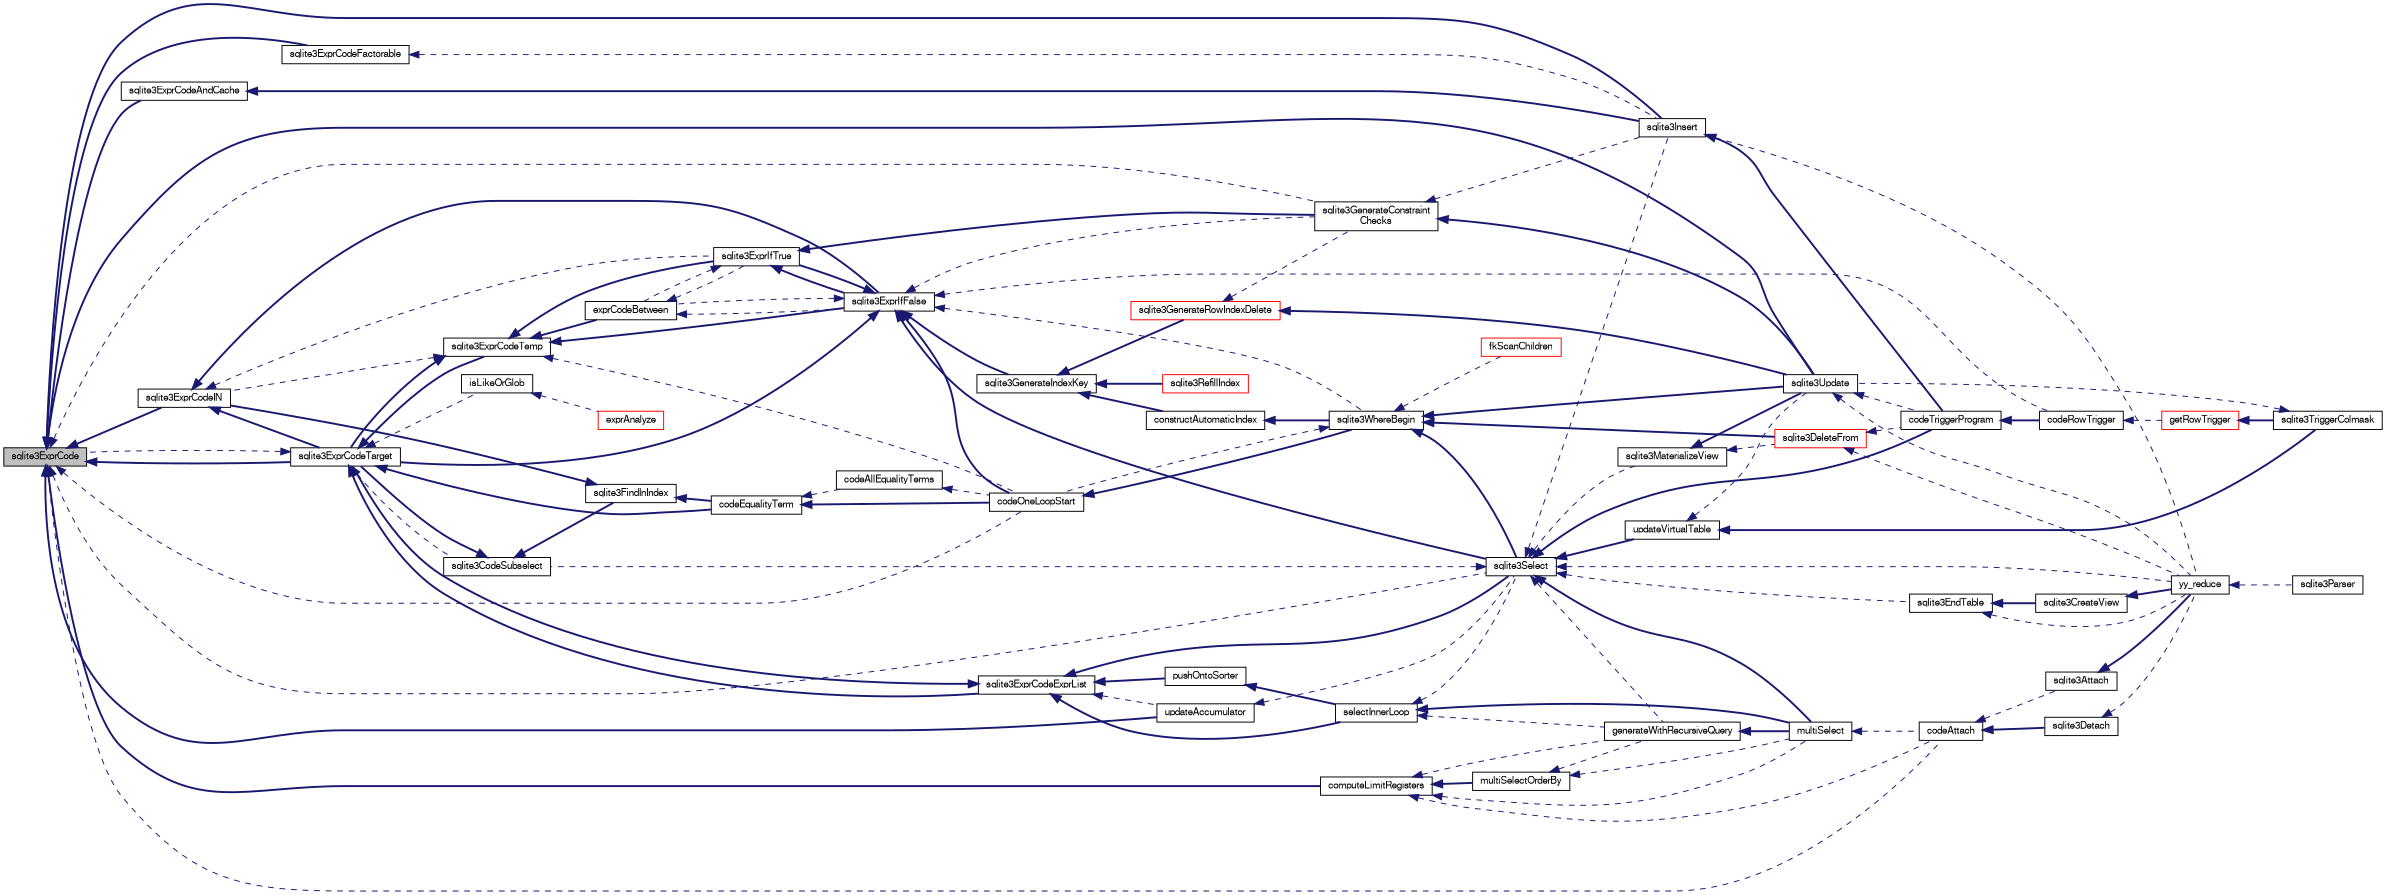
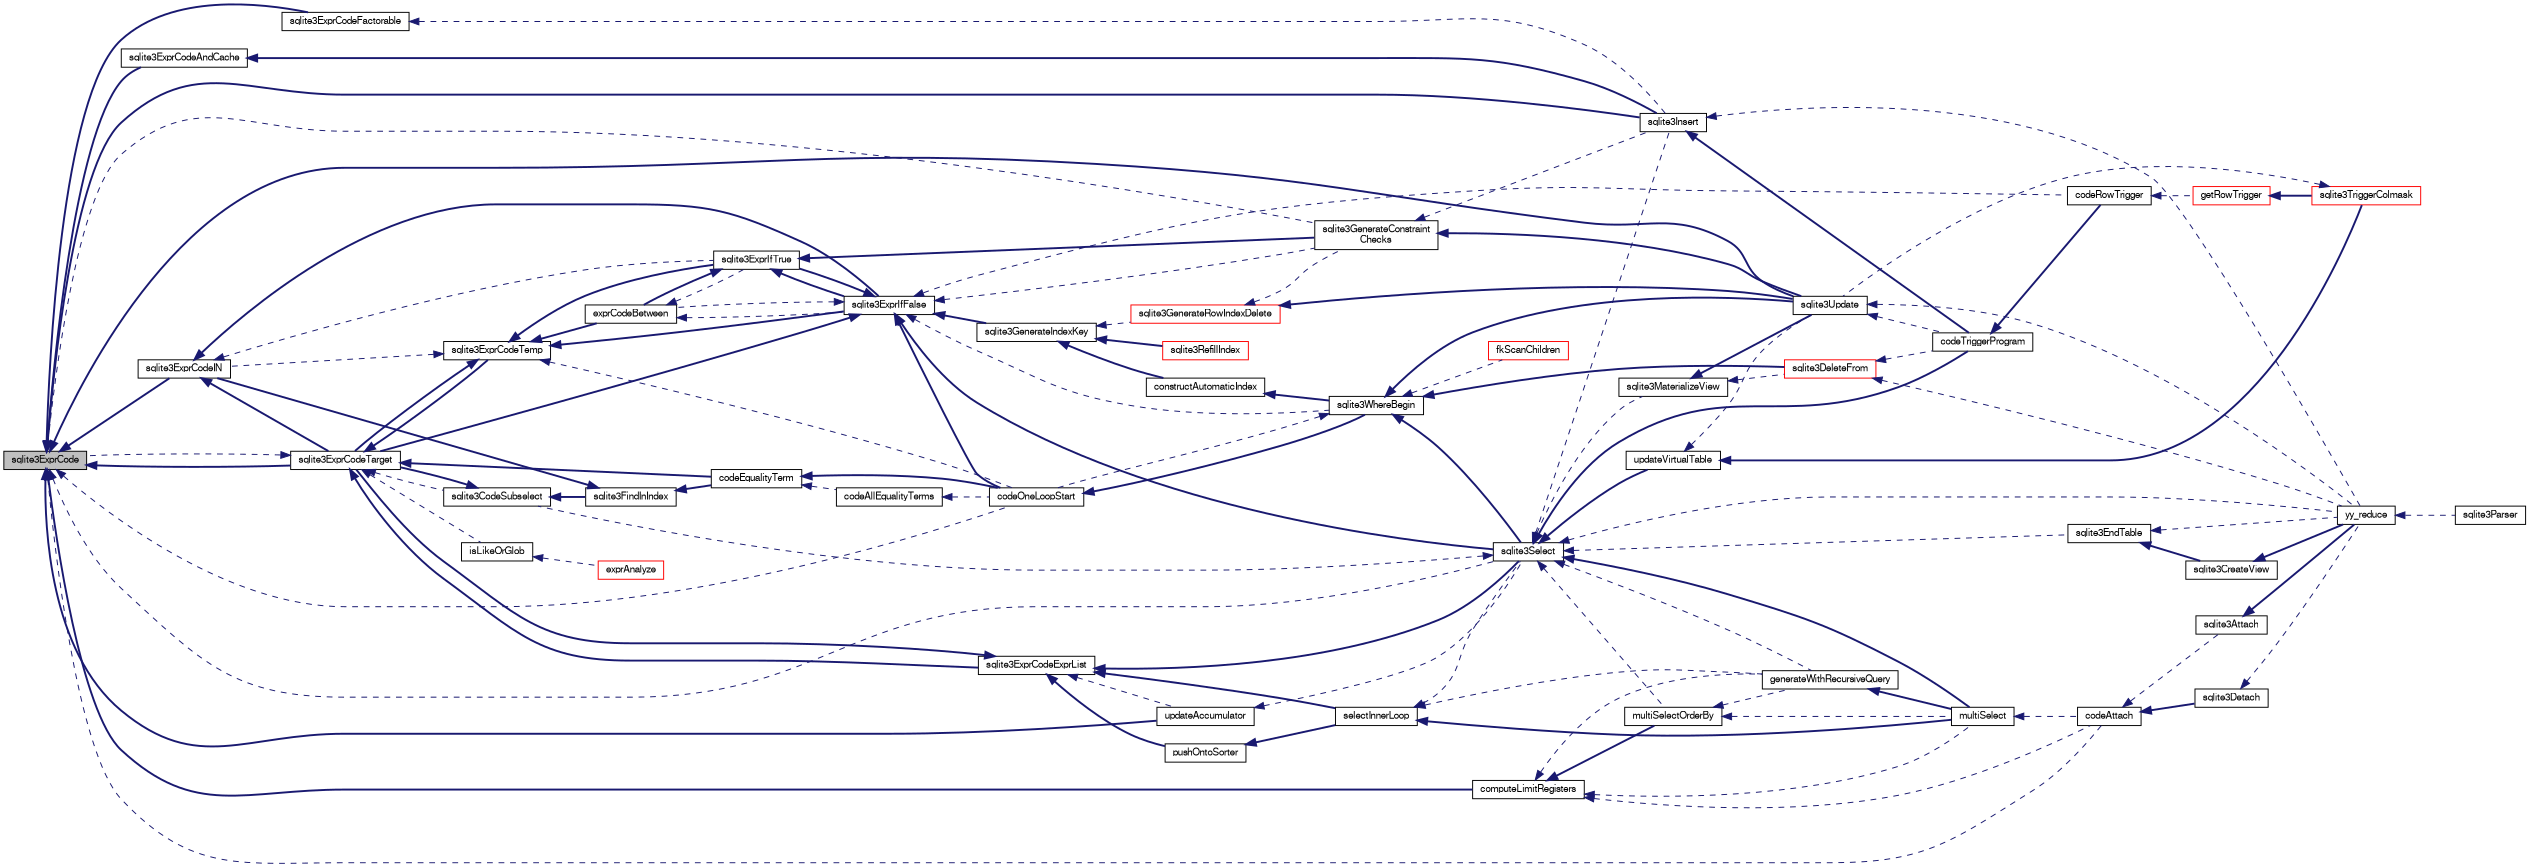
edge "exprCodeBetween" -> "sqlite3ExprIfTrue": style dashed -> bold
edge "sqlite3GenerateRowIndexDelete" -> "sqlite3GenerateIndexKey": style bold -> dashed
node "sqlite3TriggerColmask": color black -> red
edge "multiSelectOrderBy" -> "sqlite3Select": added
